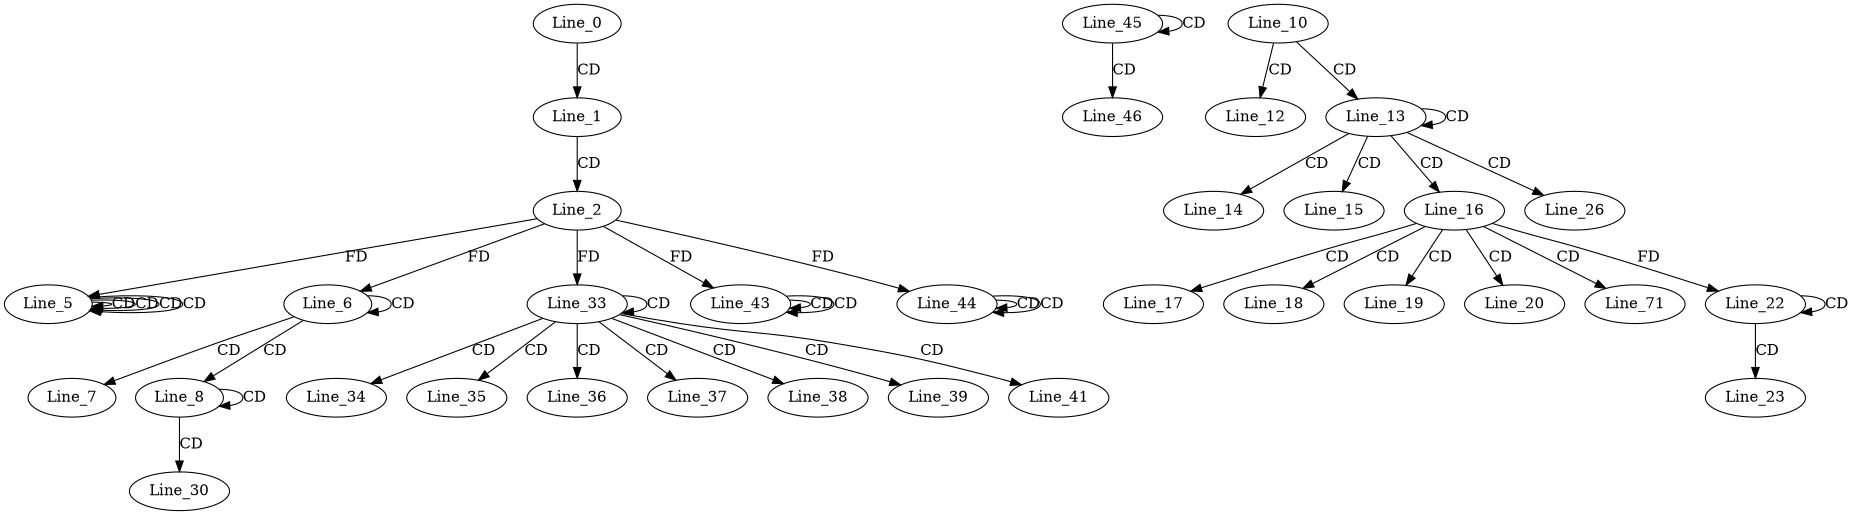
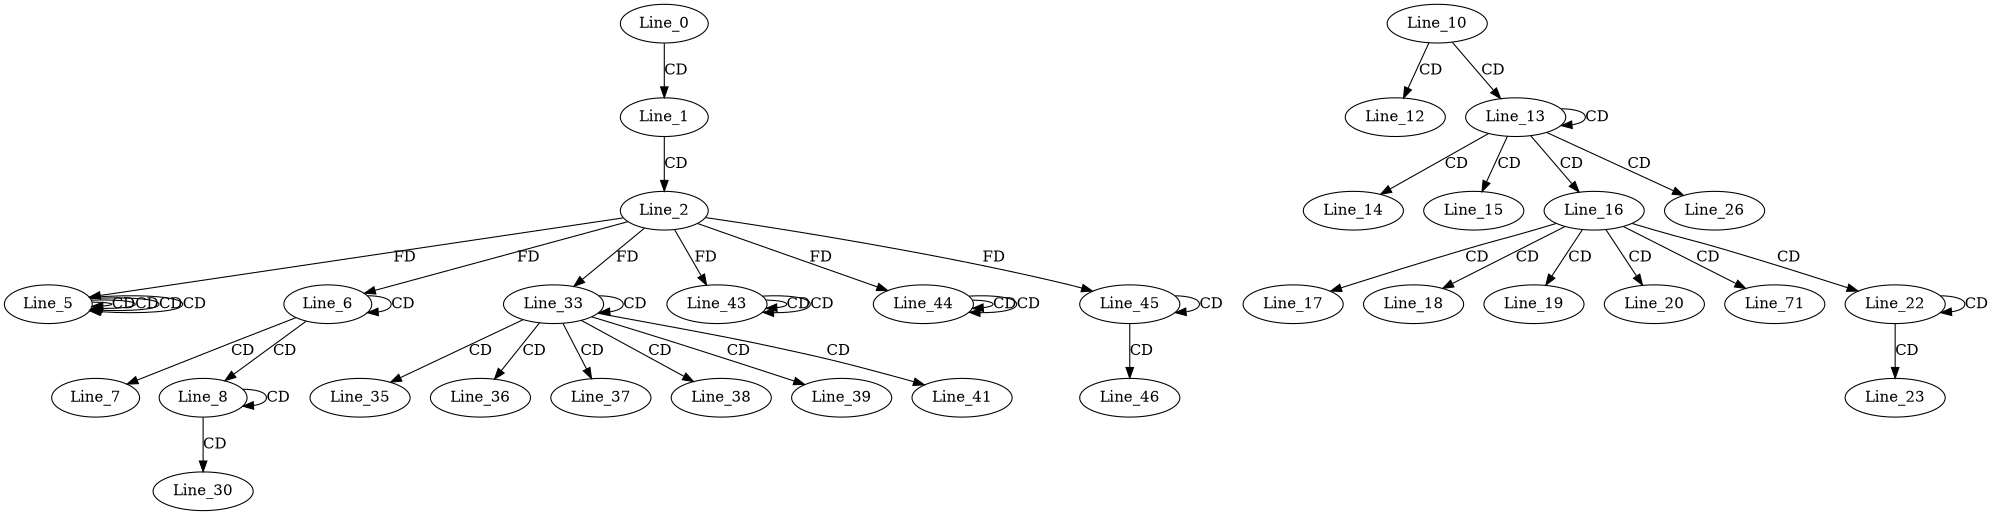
edge "Line_2" -> "Line_45": added, label "FD"
edge "Line_16" -> "Line_22": label "FD" -> "CD"
node "Line_34": removed
